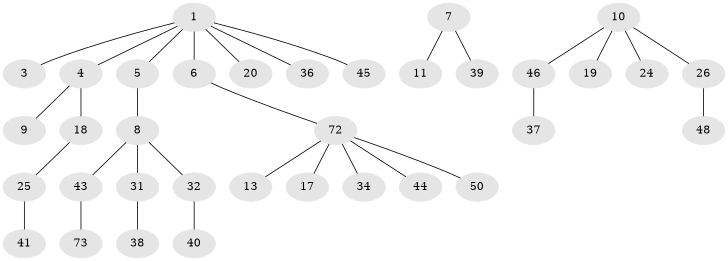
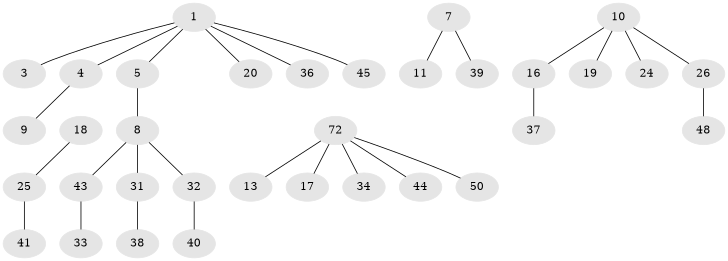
node "6": removed
node "46": label "46" -> "16"
edge "4" -- "18": removed
node "73": label "73" -> "33"
